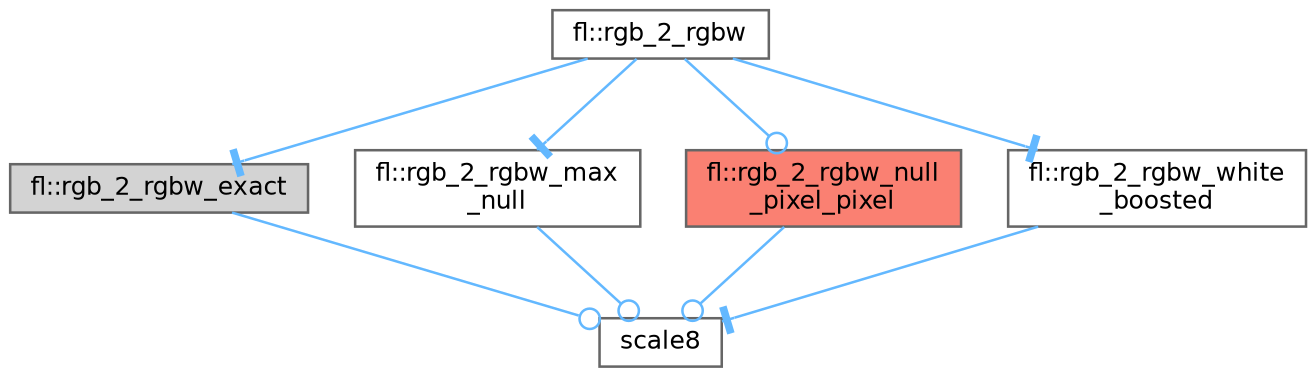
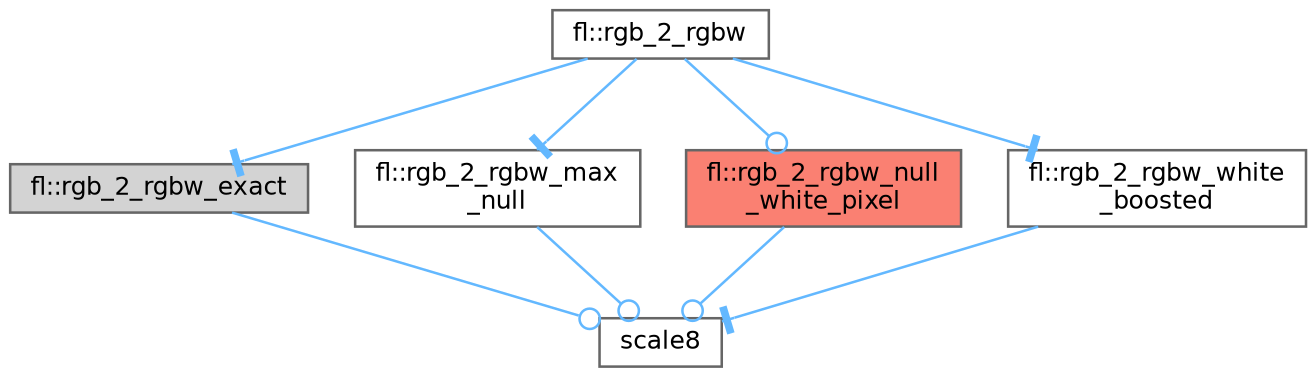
node "fl::rgb_2_rgbw_null _pixel_pixel": label "fl::rgb_2_rgbw_null _pixel_pixel" -> "fl::rgb_2_rgbw_null _white_pixel"
